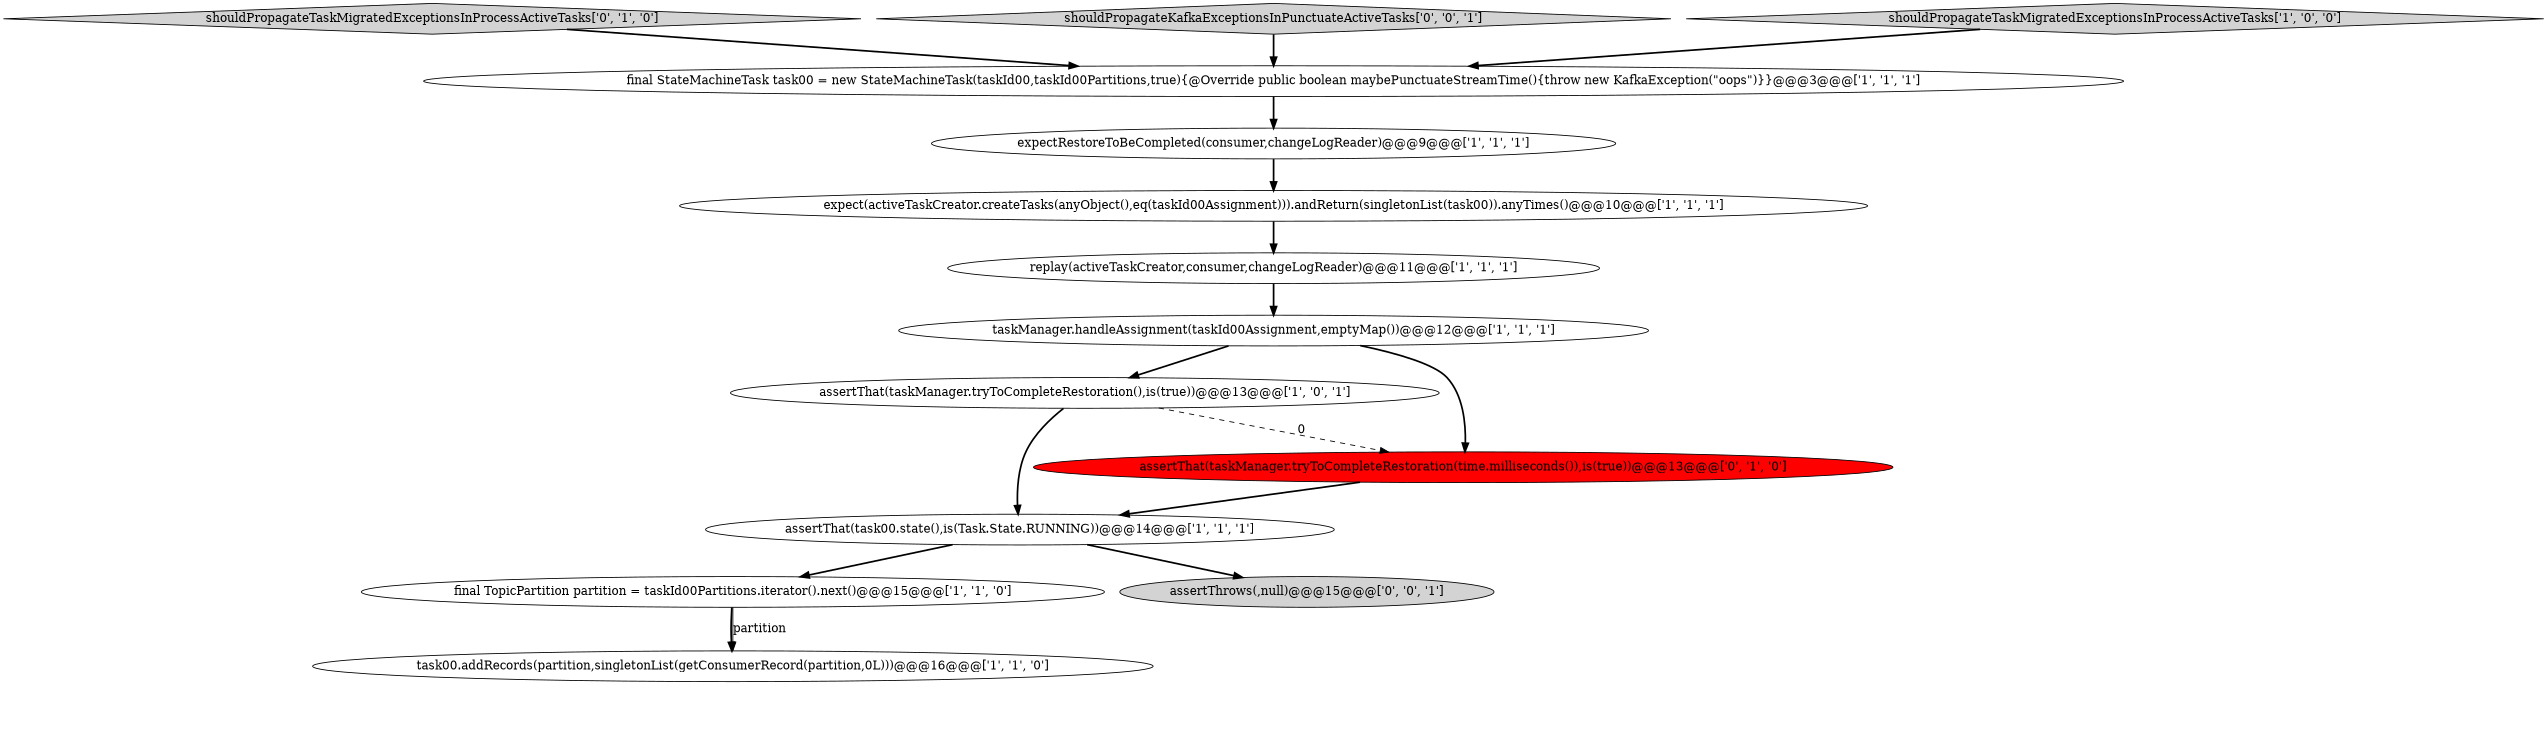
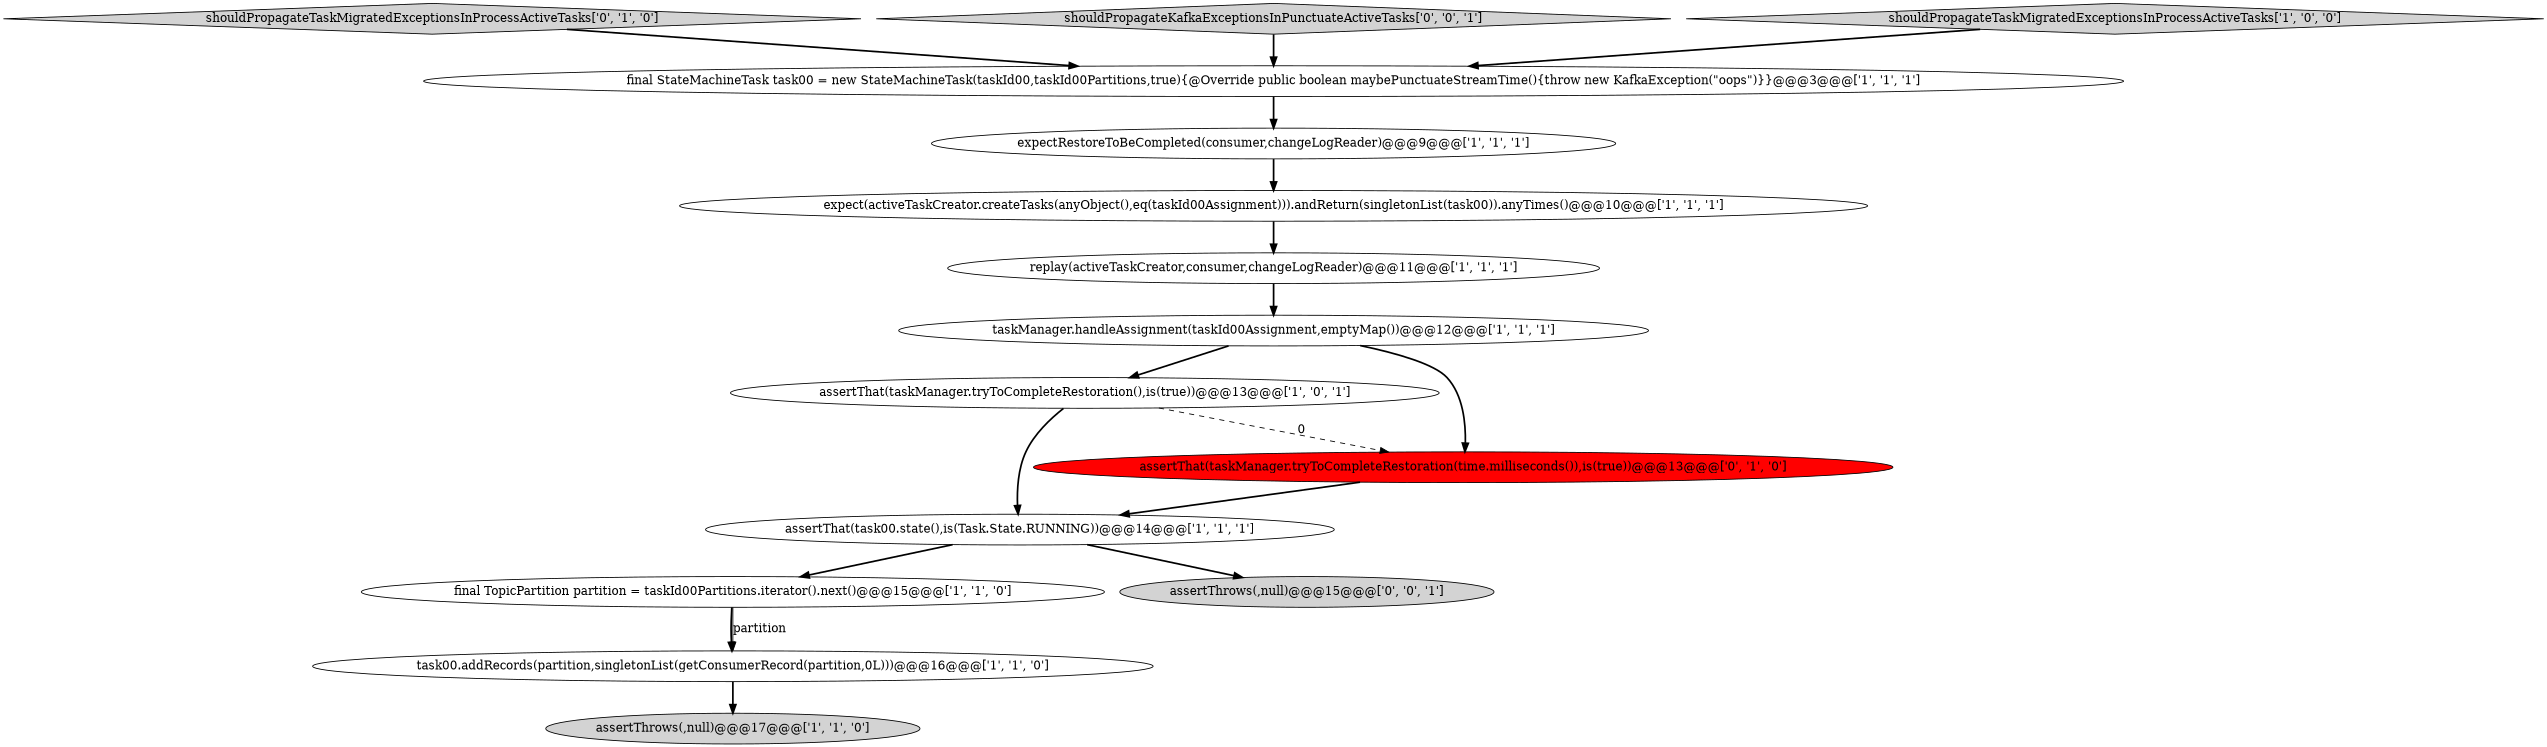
node "assertThrows(,null)@@@17@@@['1', '1', '0']": added
